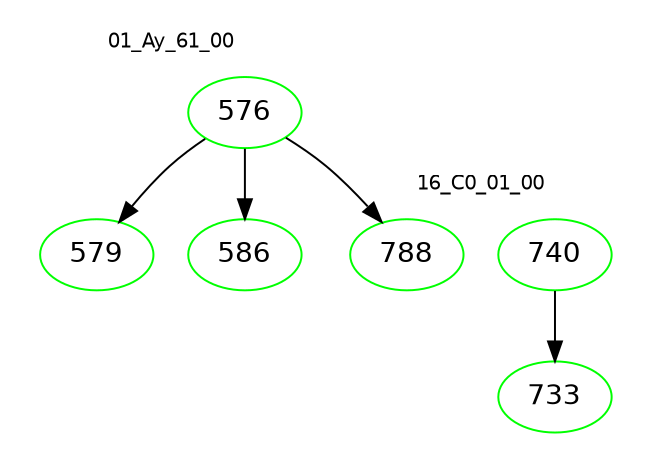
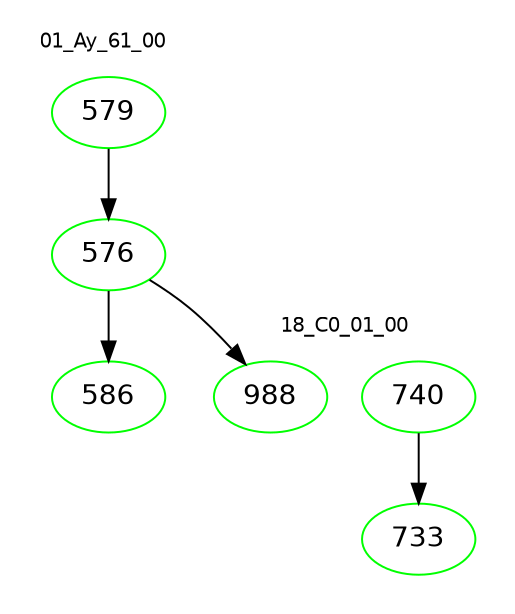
edge "576" -> "579": reversed
cluster "16_C0_01_00": label "16_C0_01_00" -> "18_C0_01_00"
node "788": label "788" -> "988"
